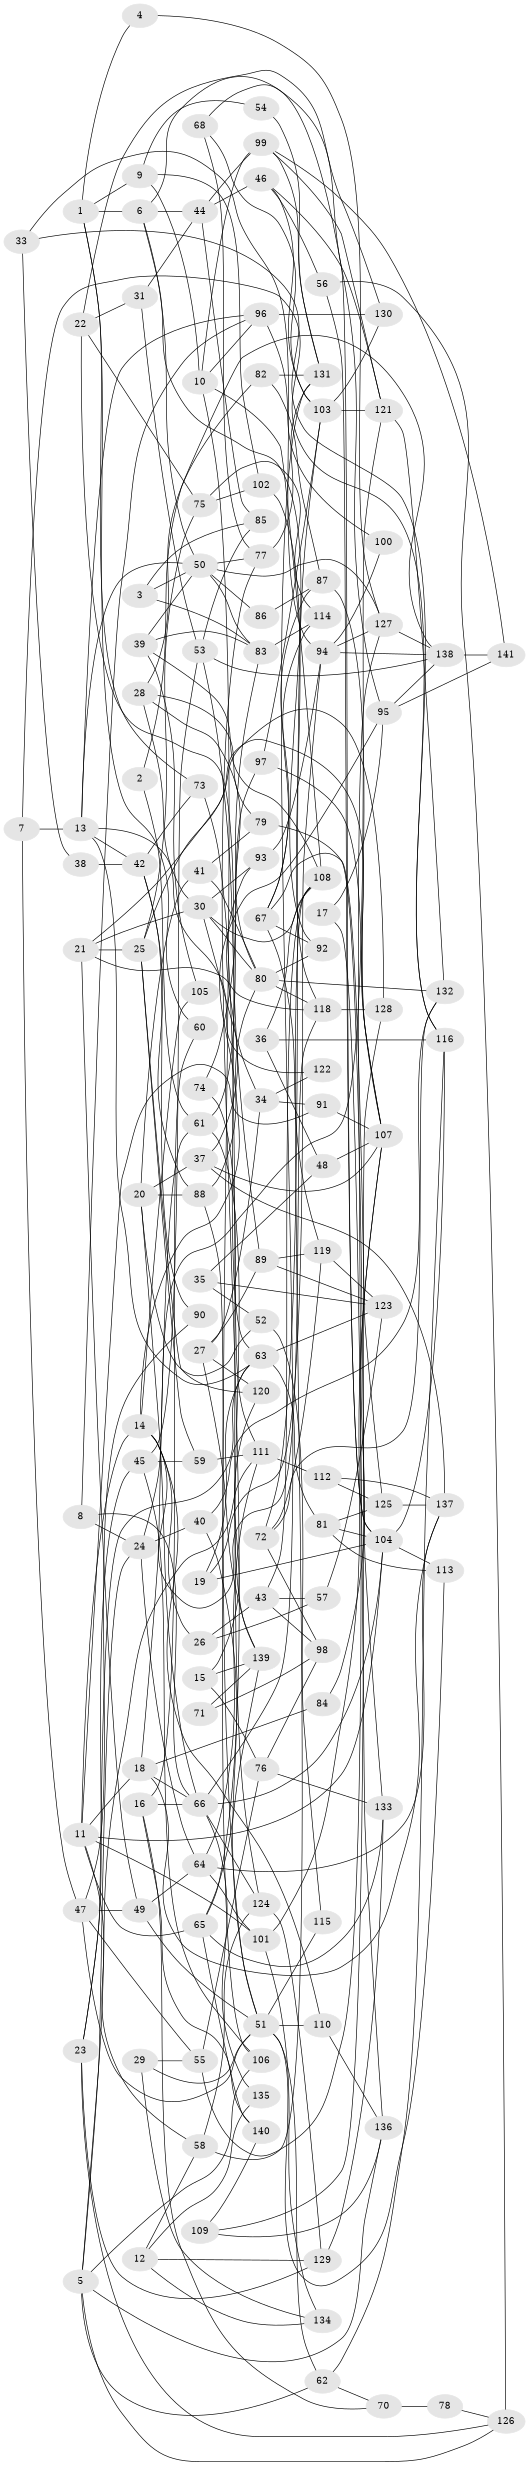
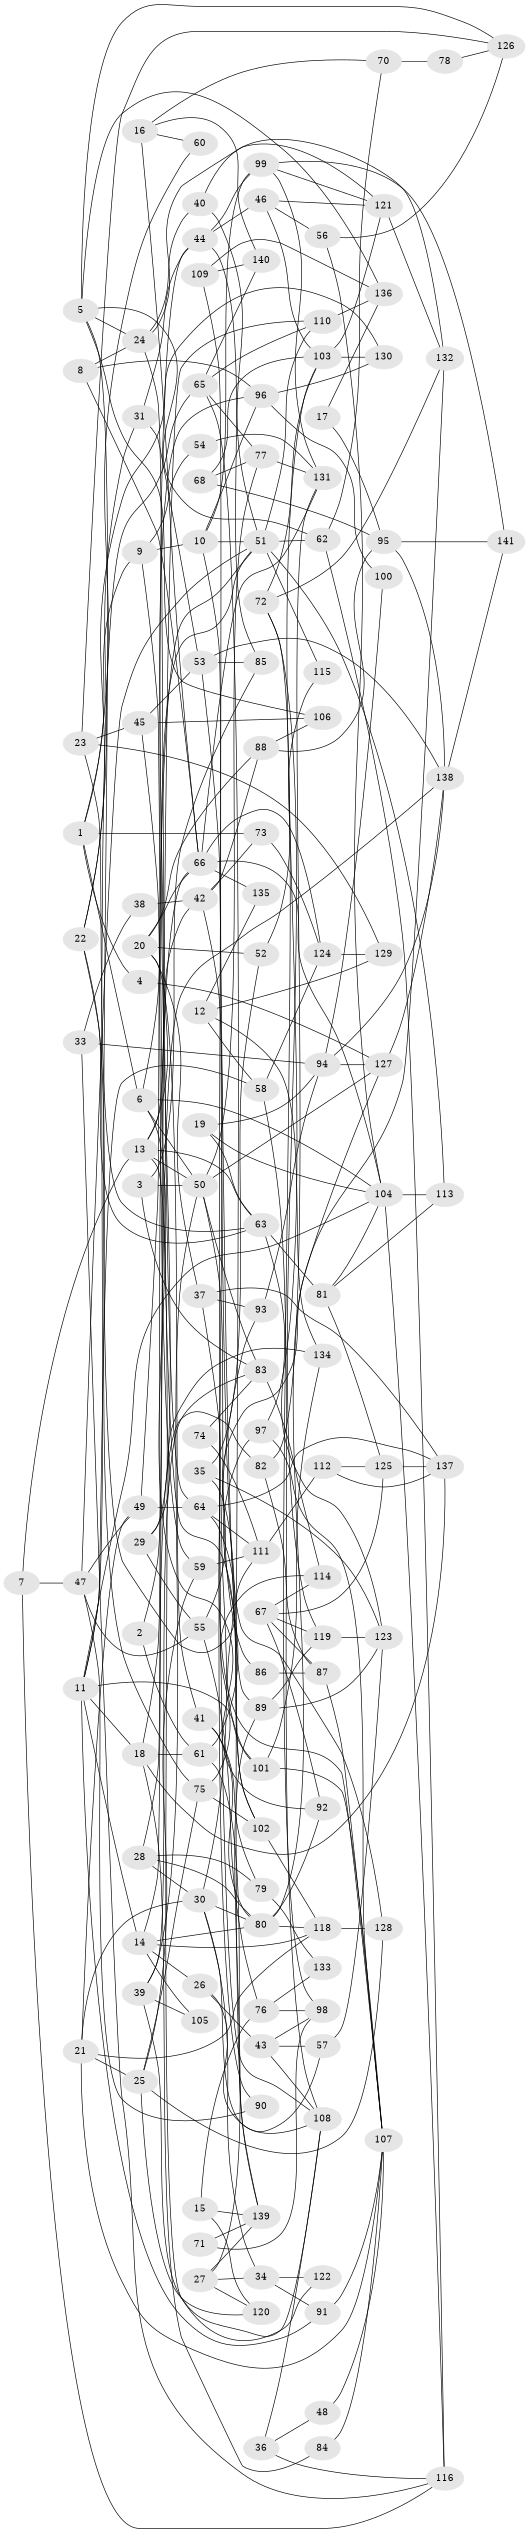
edge "48" -- "35": now "102" -- "35"
edge "133" -- "65": now "110" -- "65"
edge "133" -- "129": removed
